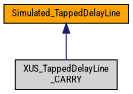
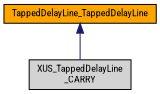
node "Simulated_TappedDelayLine": label "Simulated_TappedDelayLine" -> "TappedDelayLine_TappedDelayLine"
